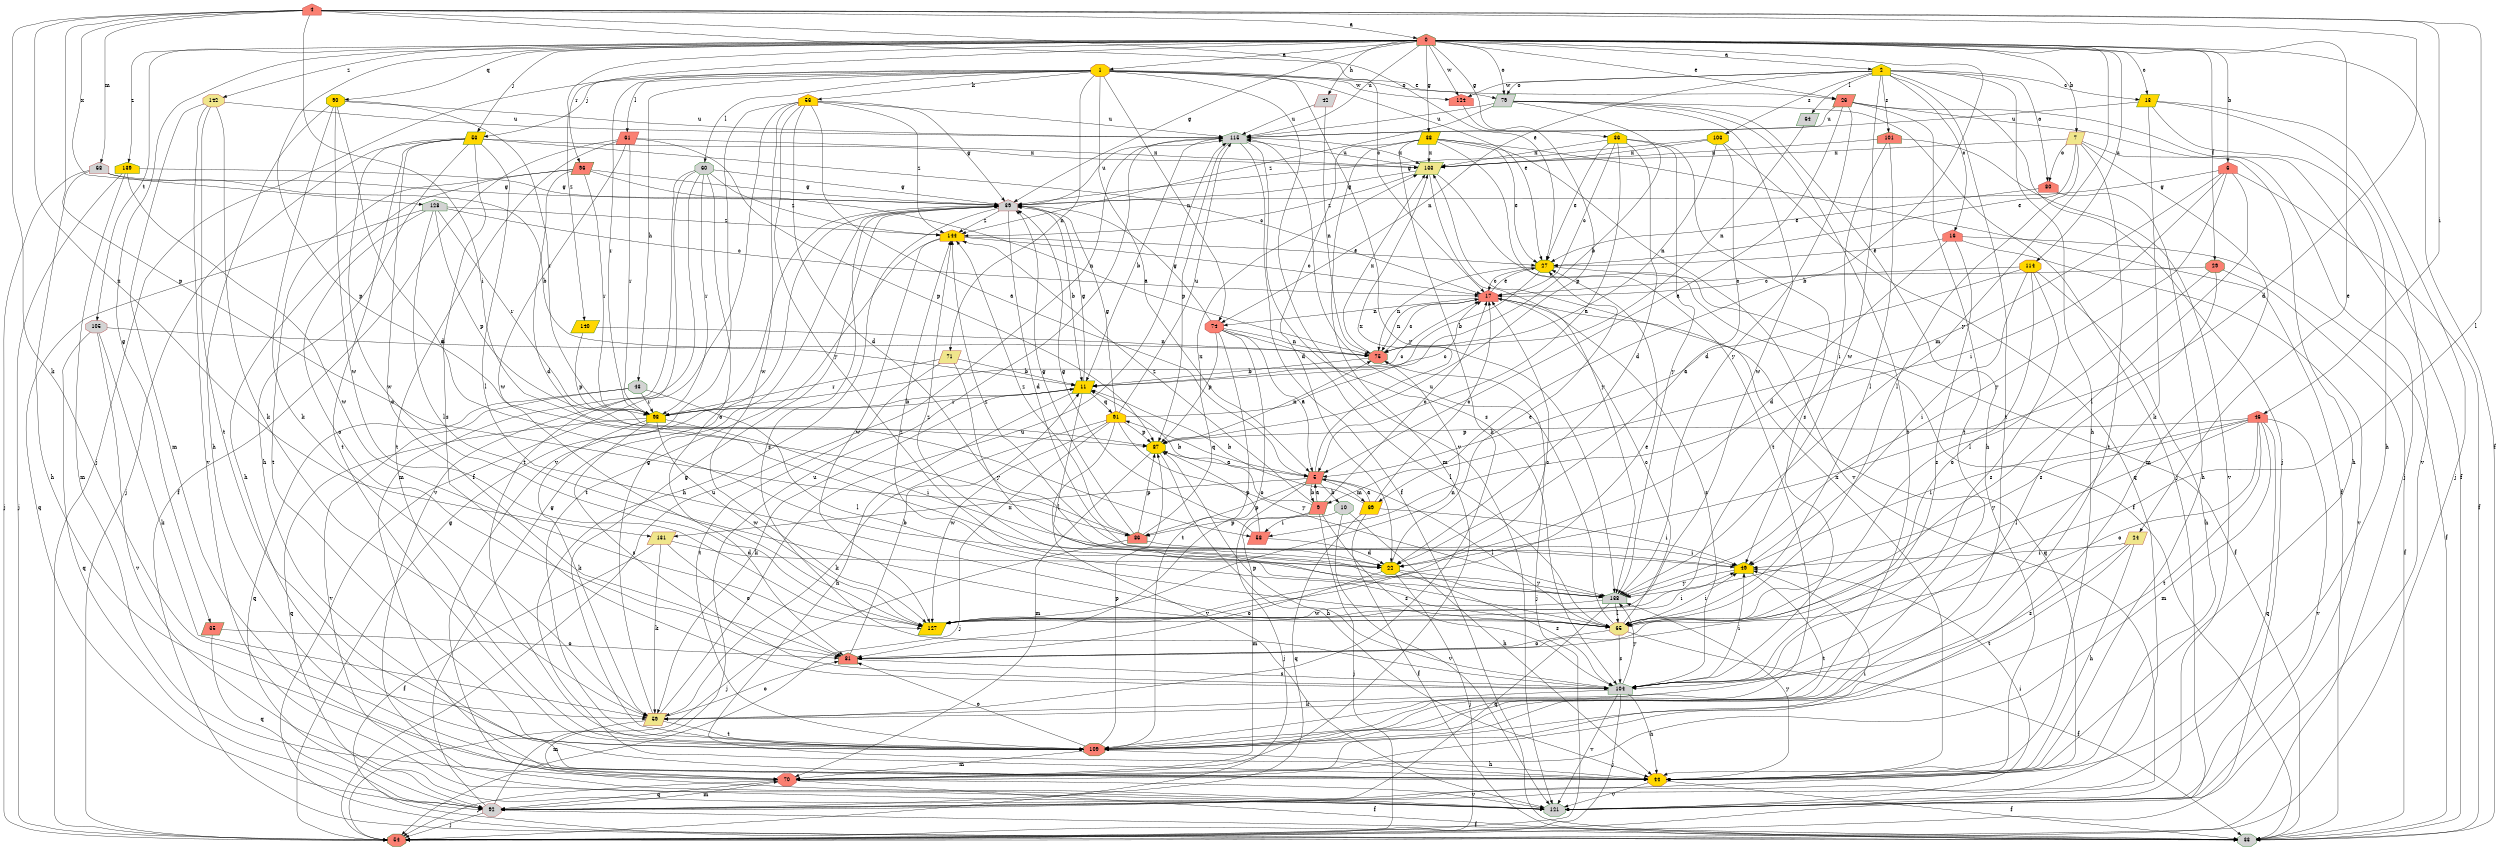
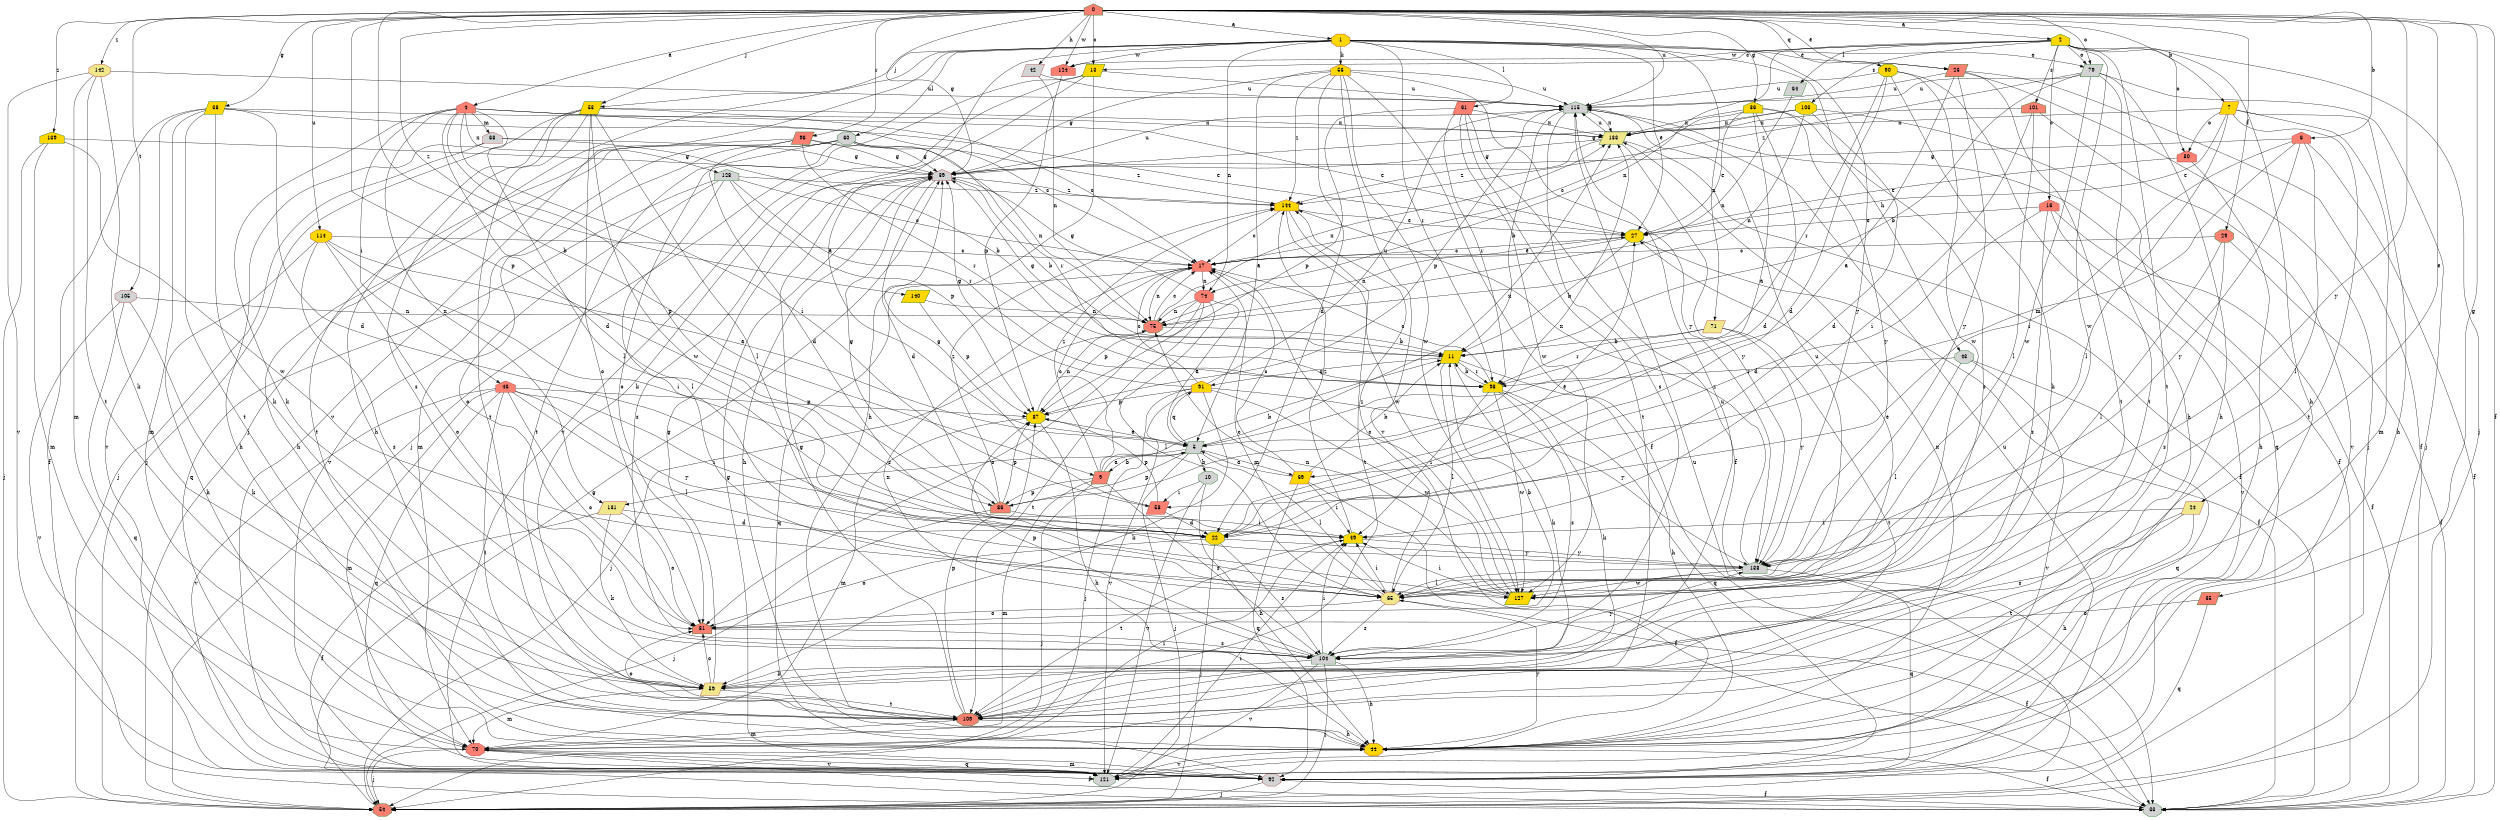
edge "4" -> "0": reversed
node "7": fillcolor khaki -> gold
node "5": fillcolor salmon -> lightgrey
edge "44" -> "138": now "44" -> "65"
